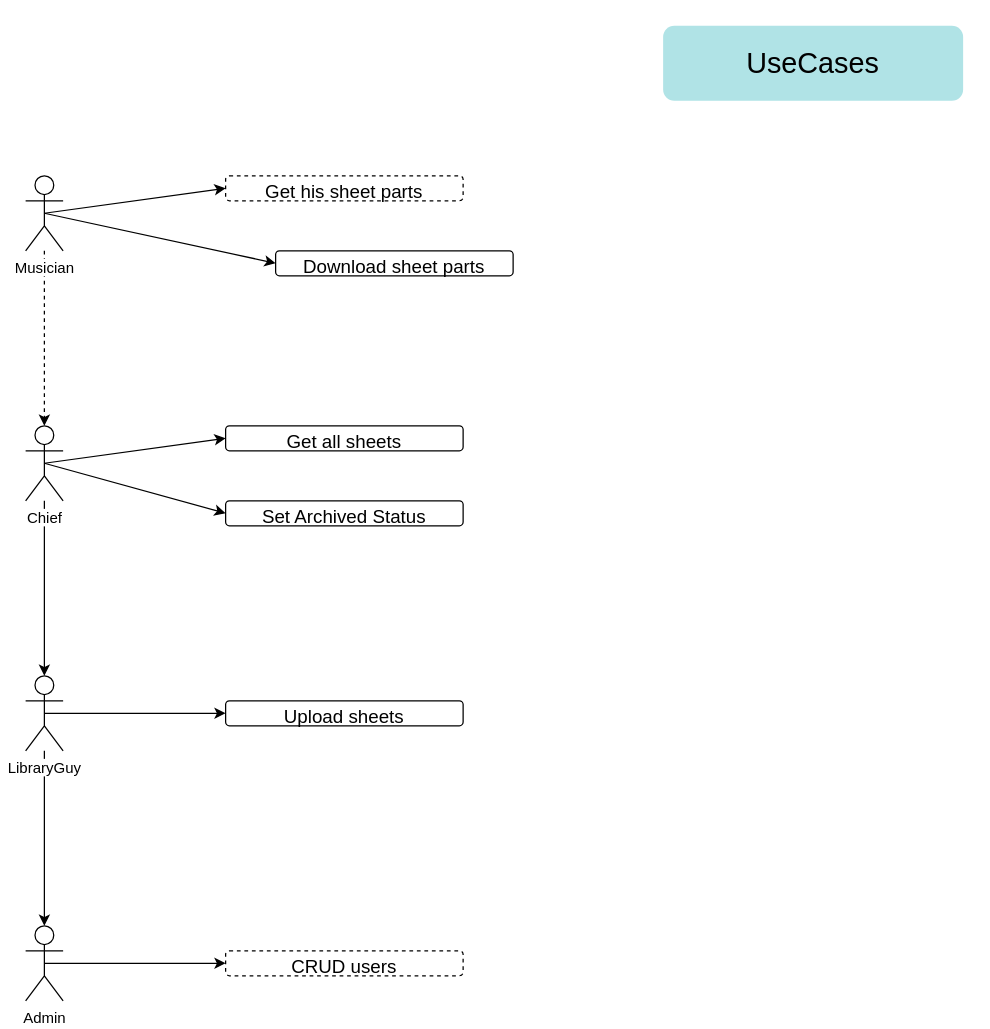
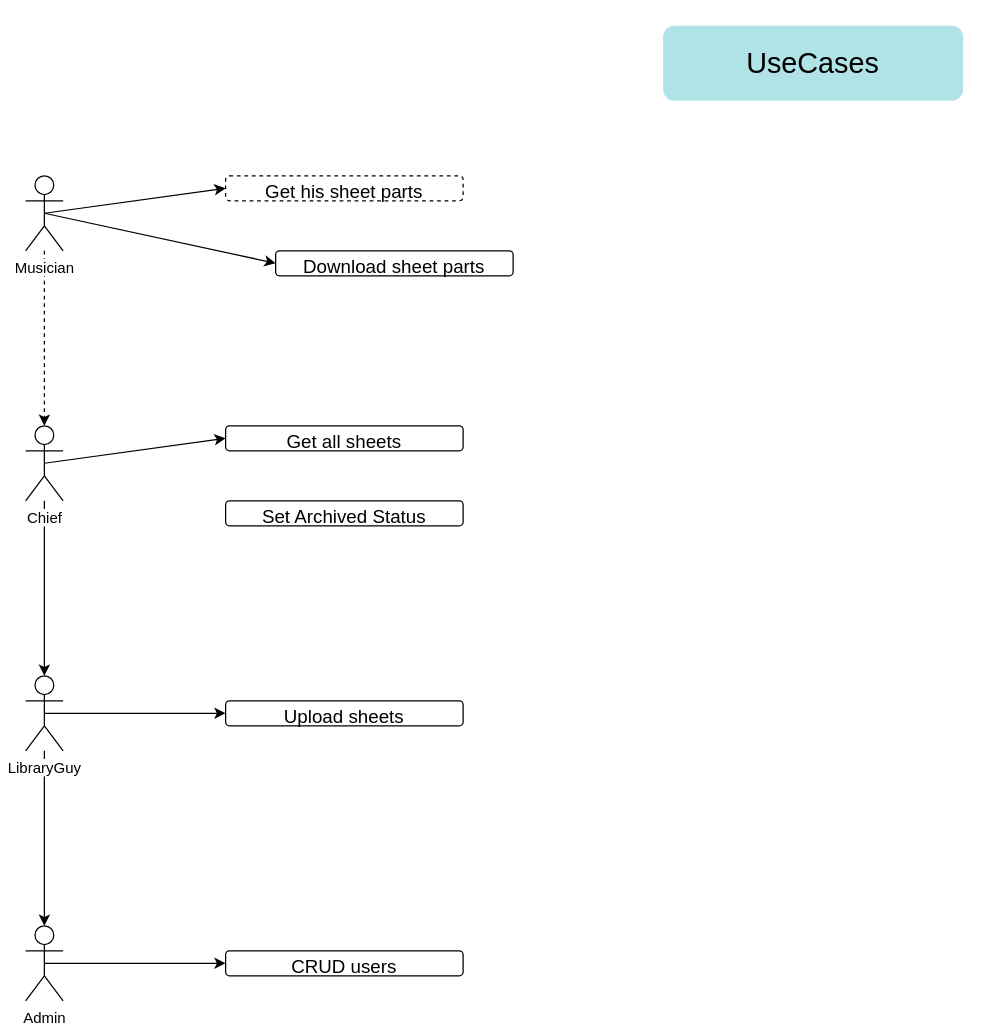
edge "Chief" -> "Set Archived Status": removed
node "CRUD users": style dashed -> solid
